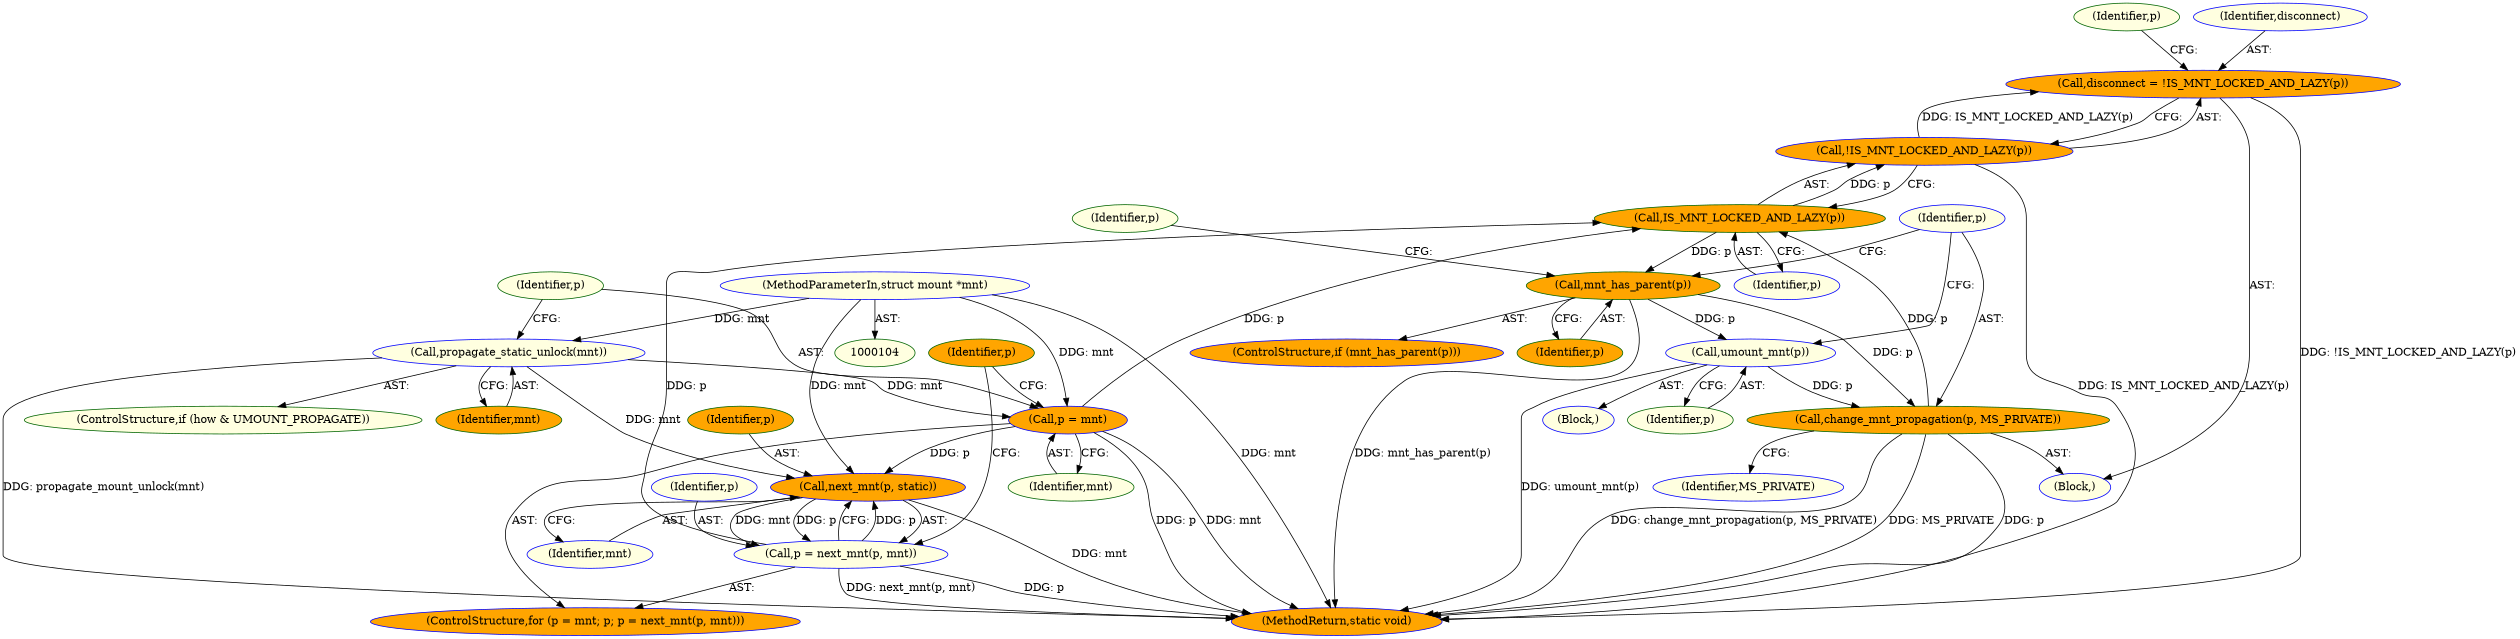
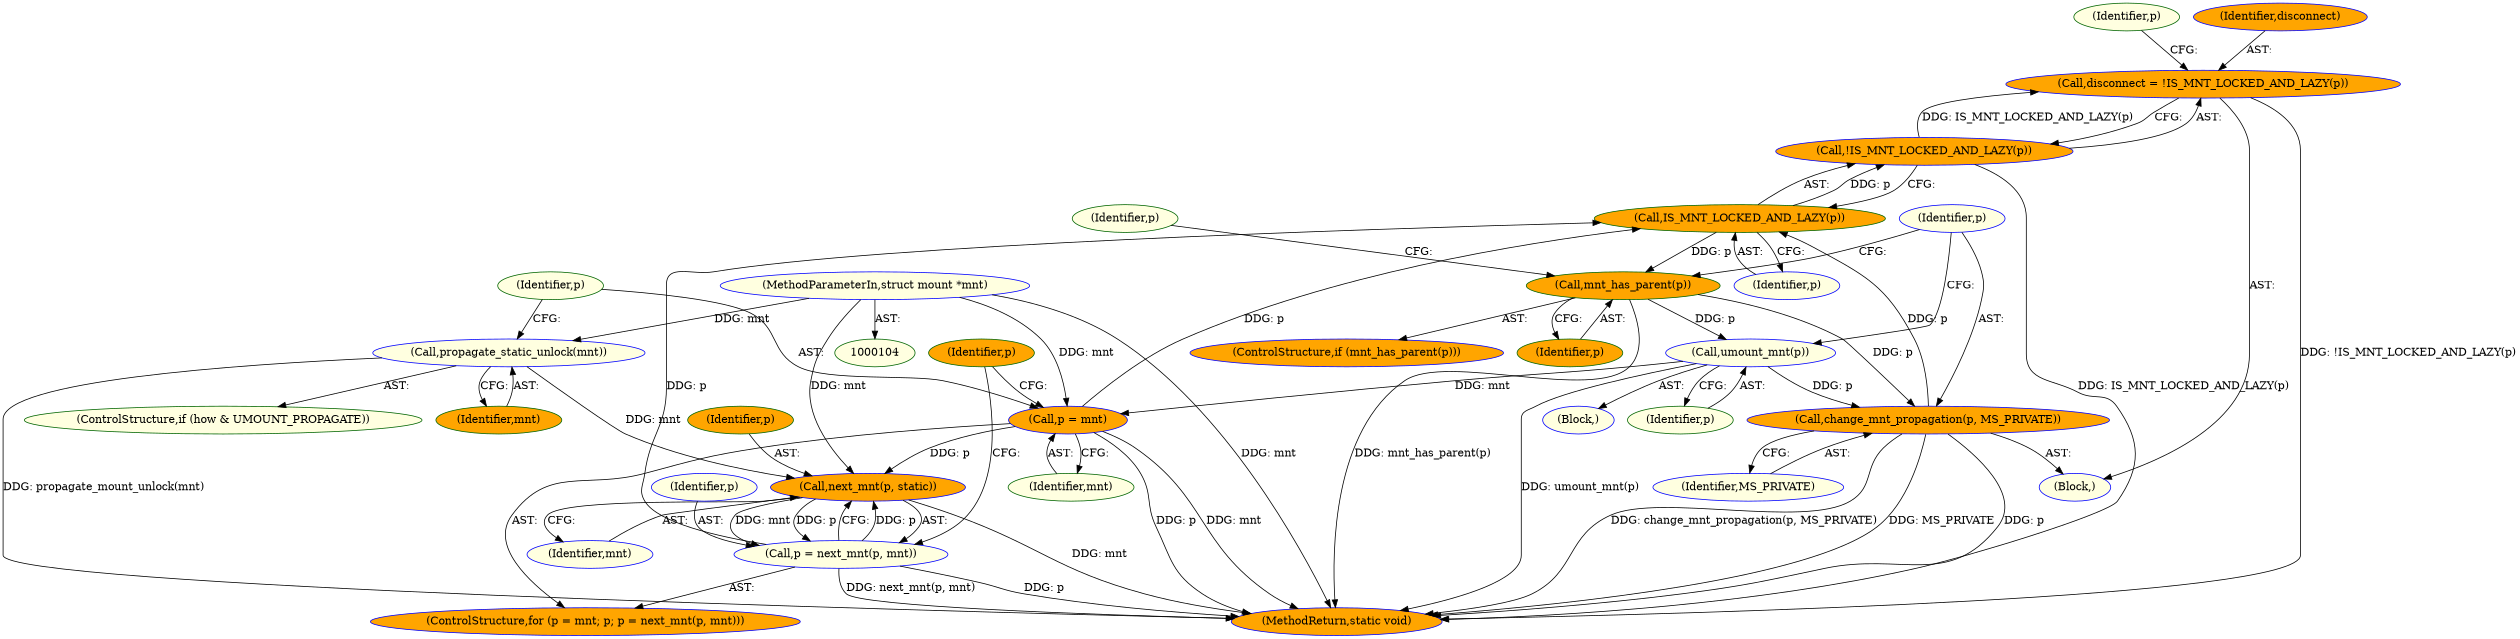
node "(Identifier,disconnect)": fillcolor lightyellow -> orange
edge "(Call,propagate_static_unlock(mnt))" -> "(Call,p = mnt)": now "(Call,umount_mnt(p))" -> "(Call,p = mnt)"
node "(Call,change_mnt_propagation(p, MS_PRIVATE))": color darkgreen -> blue
edge "(Identifier,MS_PRIVATE)" -> "(Call,change_mnt_propagation(p, MS_PRIVATE))": added, label "AST:"
